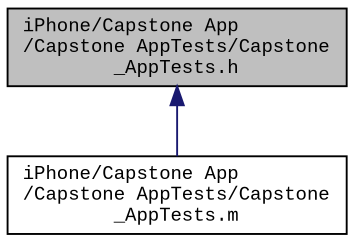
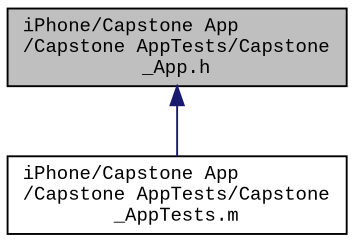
node "iPhone/Capstone App /Capstone AppTests/Capstone _AppTests.h": label "iPhone/Capstone App /Capstone AppTests/Capstone _AppTests.h" -> "iPhone/Capstone App /Capstone AppTests/Capstone _App.h"
